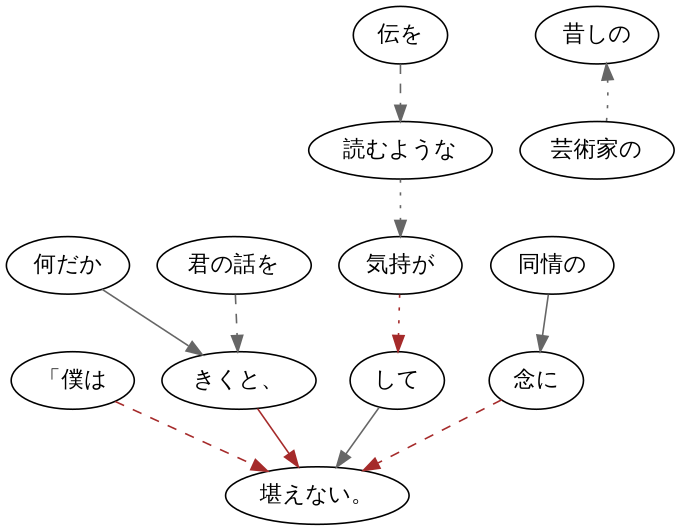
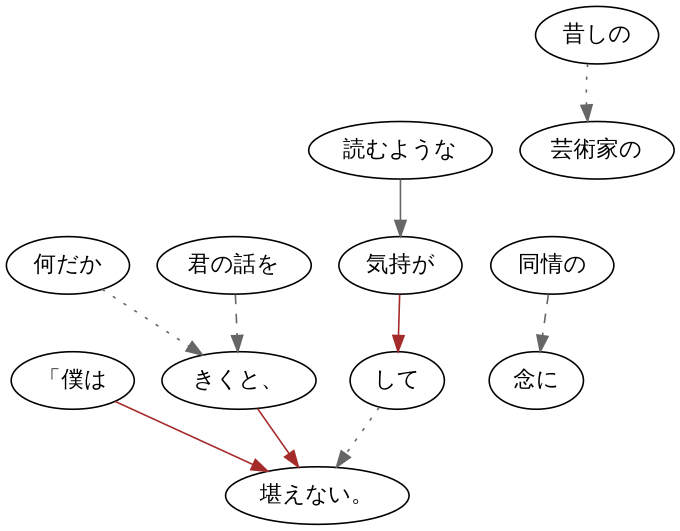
node "伝を": removed
edge "芸術家の" -> "昔しの": reversed
edge "読むような" -> "気持が": style dotted -> solid
edge "気持が" -> "して": style dotted -> solid
edge "同情の" -> "念に": style solid -> dashed
edge "何だか" -> "きくと、": style solid -> dotted
edge "して" -> "堪えない。": style solid -> dotted
edge "念に" -> "堪えない。": removed
edge "「僕は" -> "堪えない。": style dashed -> solid
